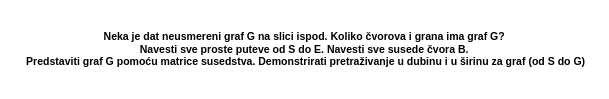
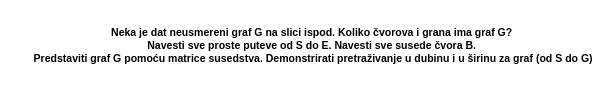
node "Neka je dat neusmereni graf G na slici ispod. Koliko čvorova i grana ima graf G? Navesti sve proste puteve od S do E. Navesti sve susede čvora B. Predstaviti graf G pomoću matrice susedstva. Demonstrirati pretraživanje u dubinu i u širinu za graf (od S do G)": moved (304, 49) -> (312, 45)
